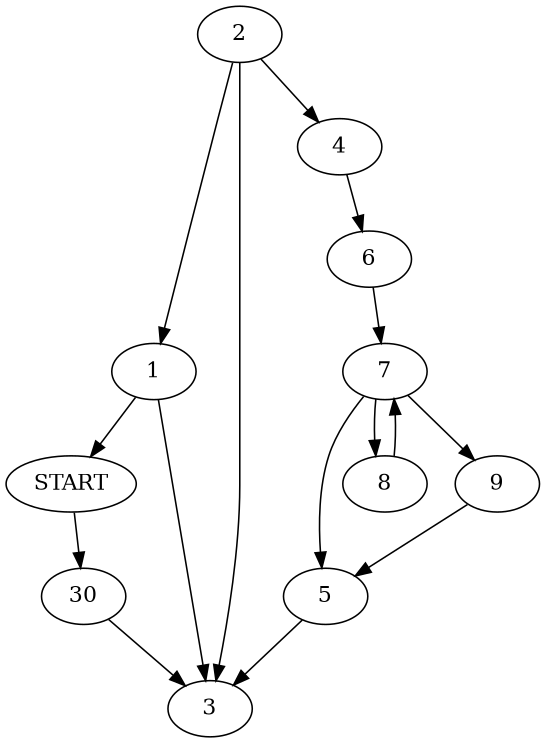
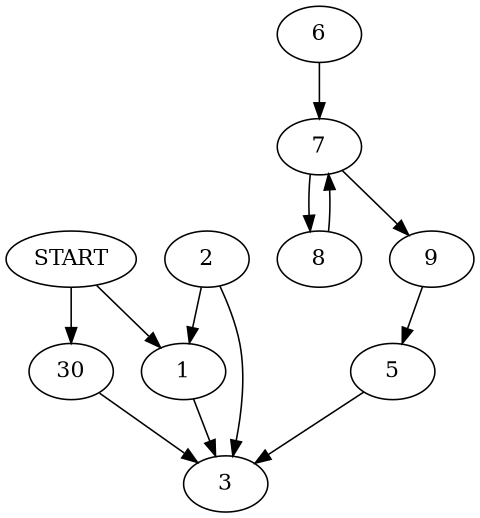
node "4": removed
edge "1" -> "START": reversed
edge "7" -> "5": removed
